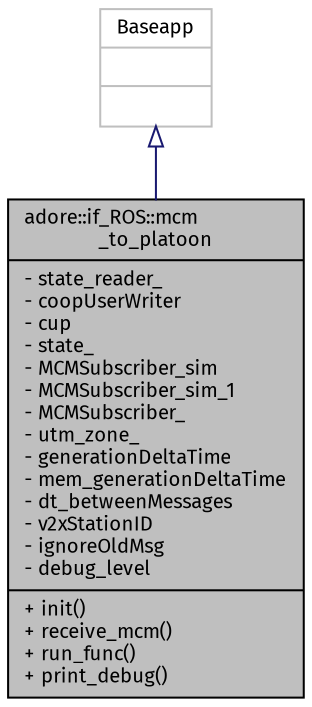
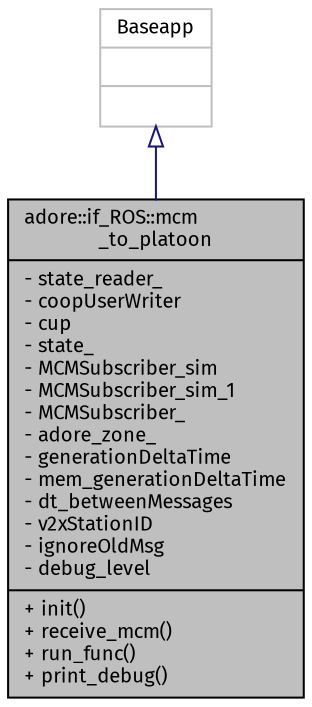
node "adore::if_ROS::mcm": text "- utm_zone_" -> "- adore_zone_"
